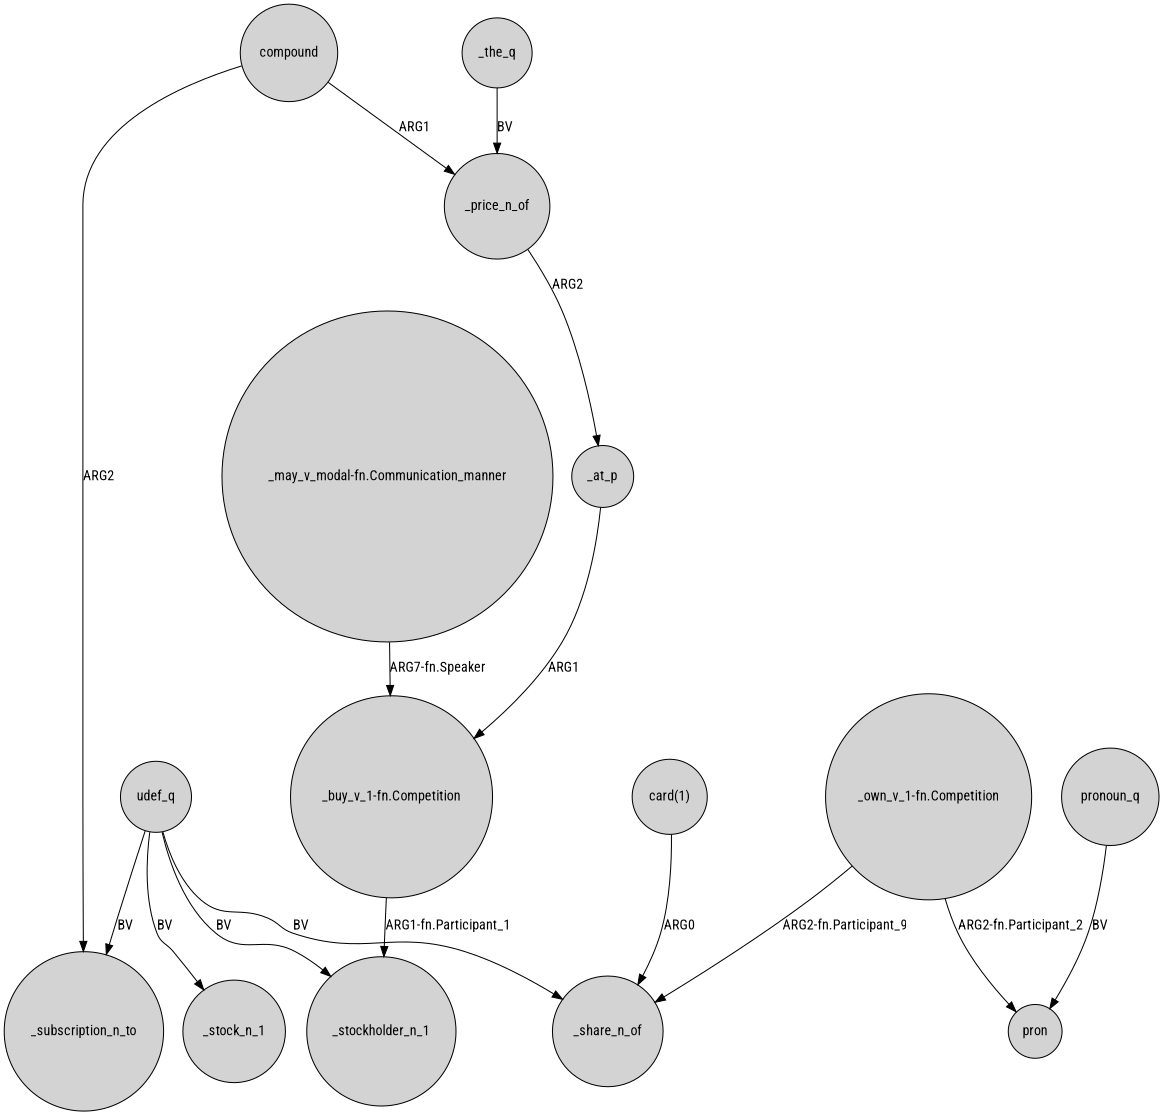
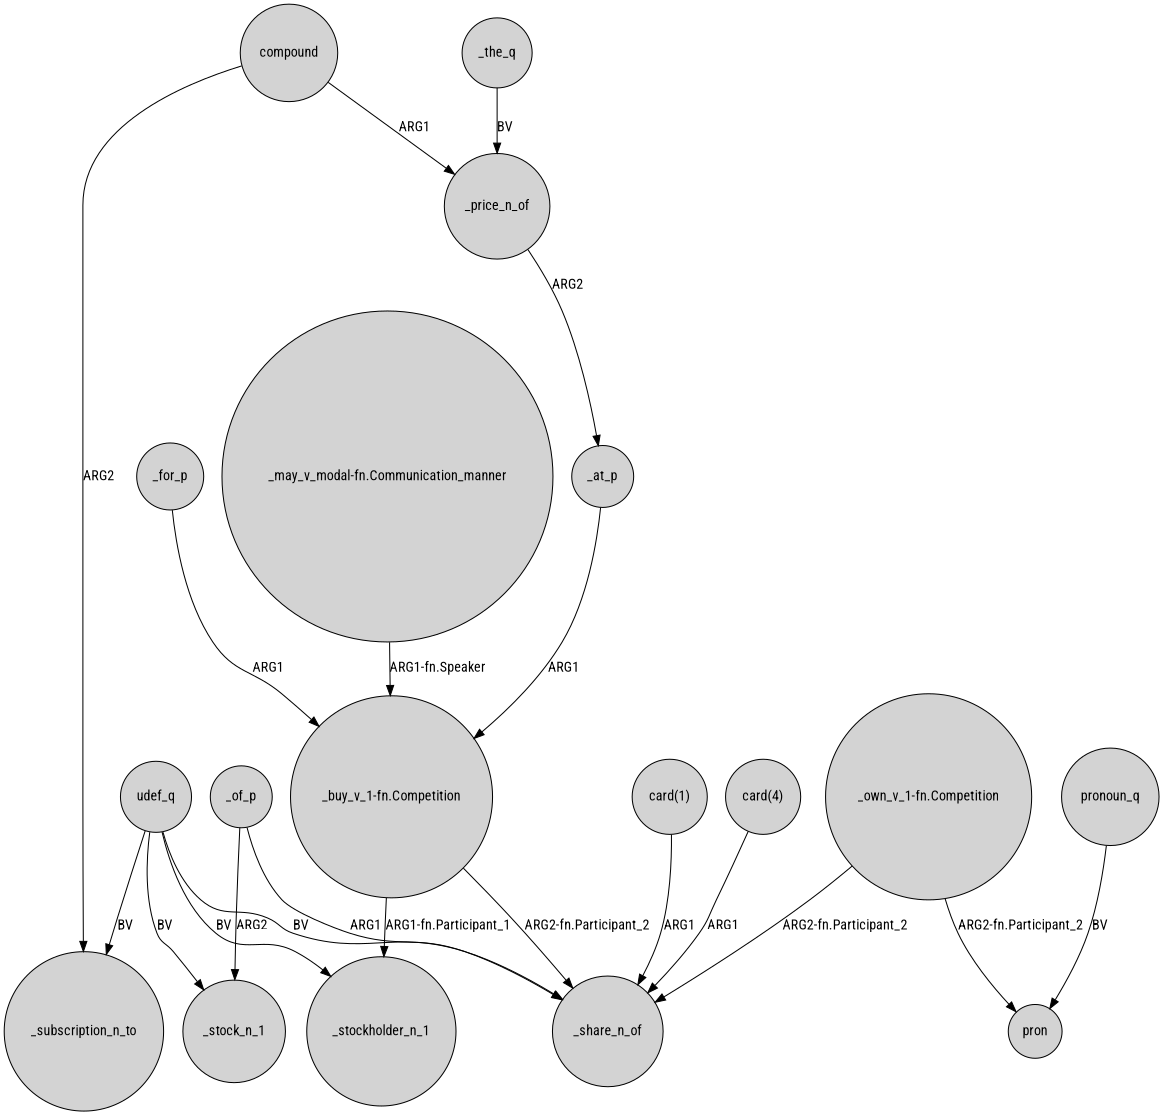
node "_for_p": added
edge "_may_v_modal-fn.Communication_manner" -> "_buy_v_1-fn.Competition": label "ARG7-fn.Speaker" -> "ARG1-fn.Speaker"
node "_of_p": added
node "card(4)": added
edge "_buy_v_1-fn.Competition" -> "_share_n_of": added, label "ARG2-fn.Participant_2"
edge "card(1)" -> "_share_n_of": label "ARG0" -> "ARG1"
edge "_own_v_1-fn.Competition" -> "_share_n_of": label "ARG2-fn.Participant_9" -> "ARG2-fn.Participant_2"
